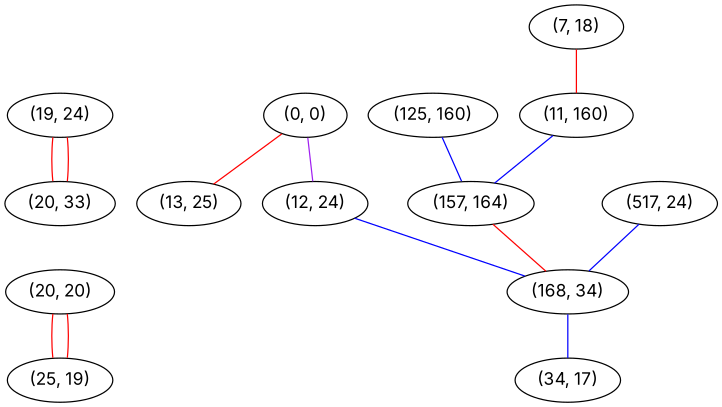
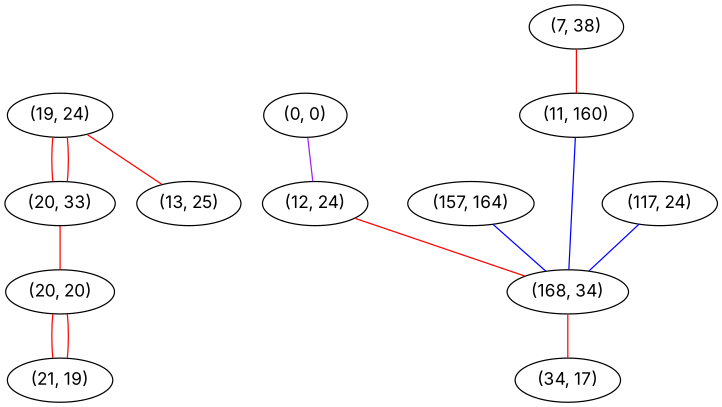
node "(7, 18)": label "(7, 18)" -> "(7, 38)"
node "(125, 160)": removed
edge "(0, 0)" -- "(13, 25)": now "(19, 24)" -- "(13, 25)"
edge "(11, 160)" -- "(157, 164)": now "(11, 160)" -- "(168, 34)"
node "(517, 24)": label "(517, 24)" -> "(117, 24)"
edge "(12, 24)" -- "(168, 34)": color blue -> red
edge "(20, 33)" -- "(20, 20)": added
edge "(157, 164)" -- "(168, 34)": color red -> blue
edge "(168, 34)" -- "(34, 17)": color blue -> red
node "(25, 19)": label "(25, 19)" -> "(21, 19)"
